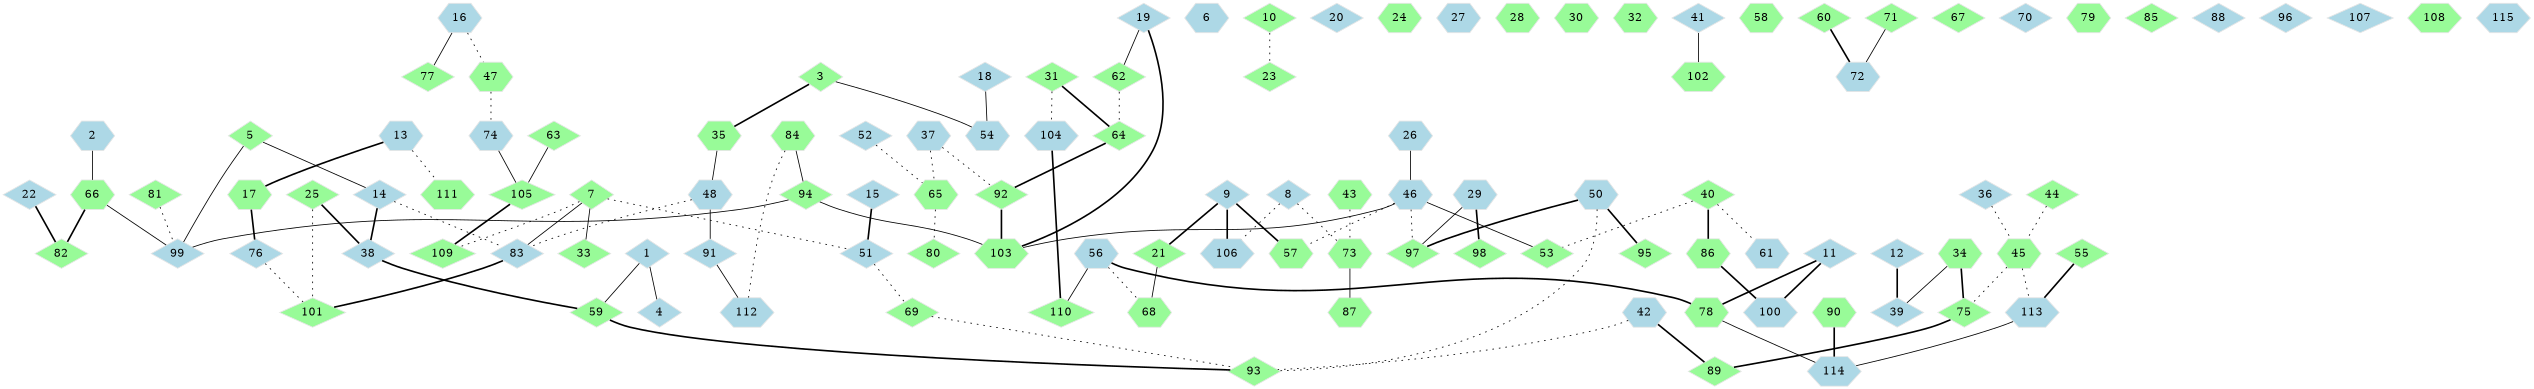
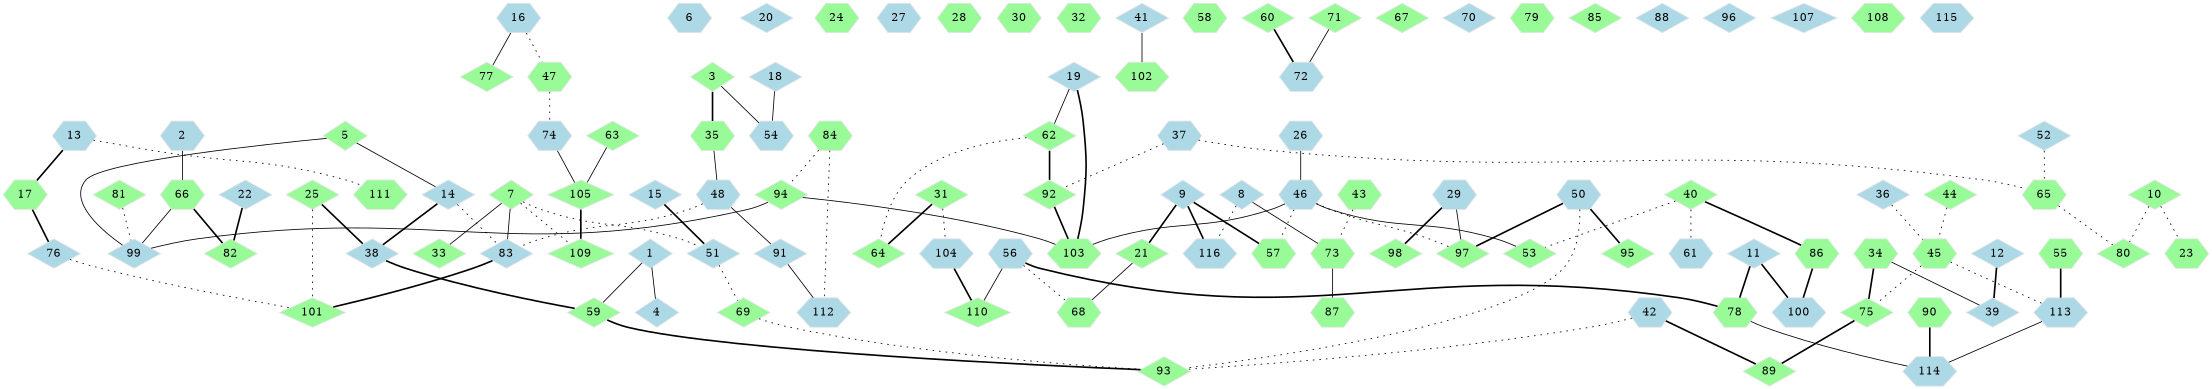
node "23": shape diamond -> hexagon
edge "64" -- "92": now "62" -- "92"
edge "84" -- "94": style solid -> dotted
edge "8" -- "73": style dotted -> solid
edge "10" -- "80": added
node "106": label "106" -> "116"
node "55": shape diamond -> hexagon
